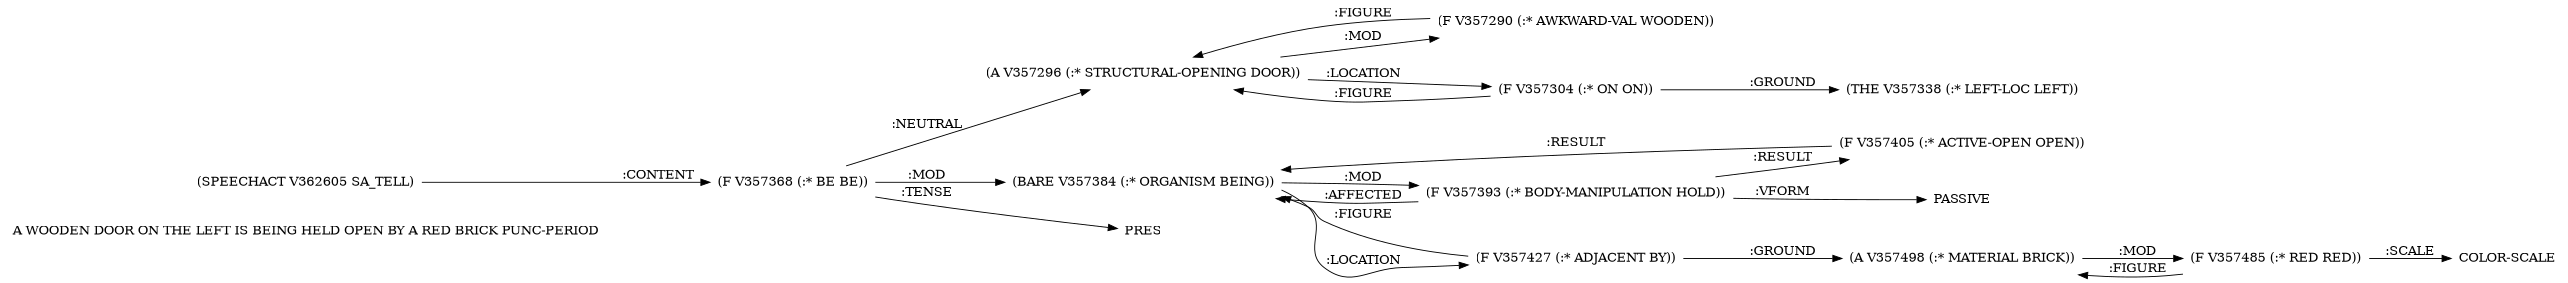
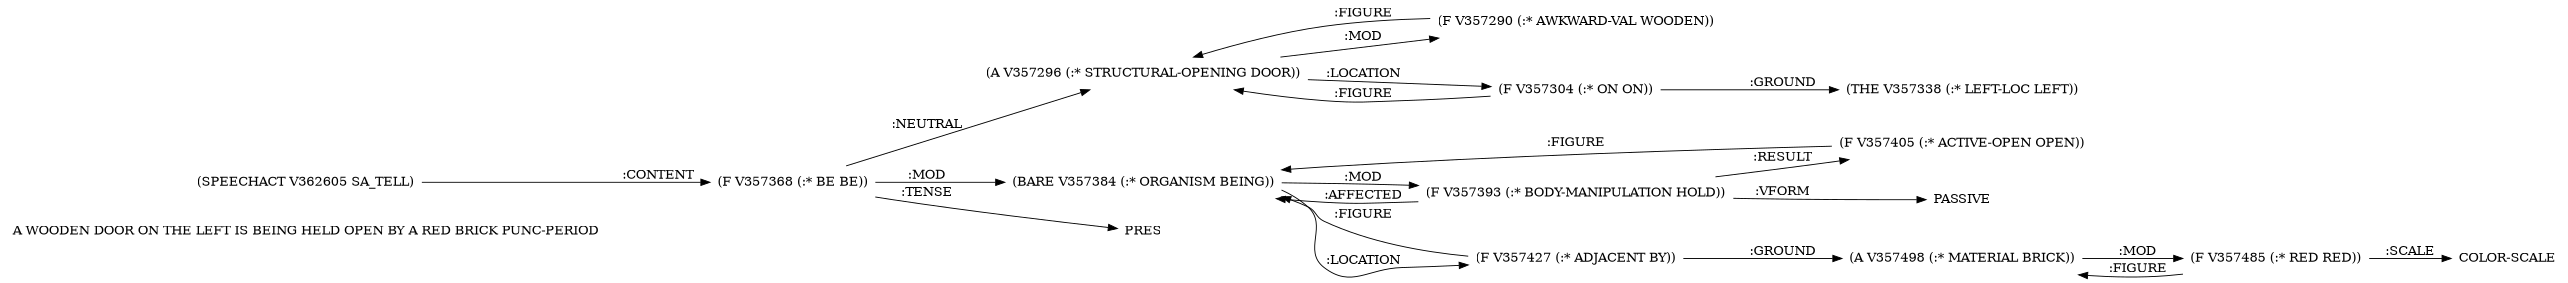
edge "(F V357405 (:* ACTIVE-OPEN OPEN))" -> "(BARE V357384 (:* ORGANISM BEING))": label ":RESULT" -> ":FIGURE"
